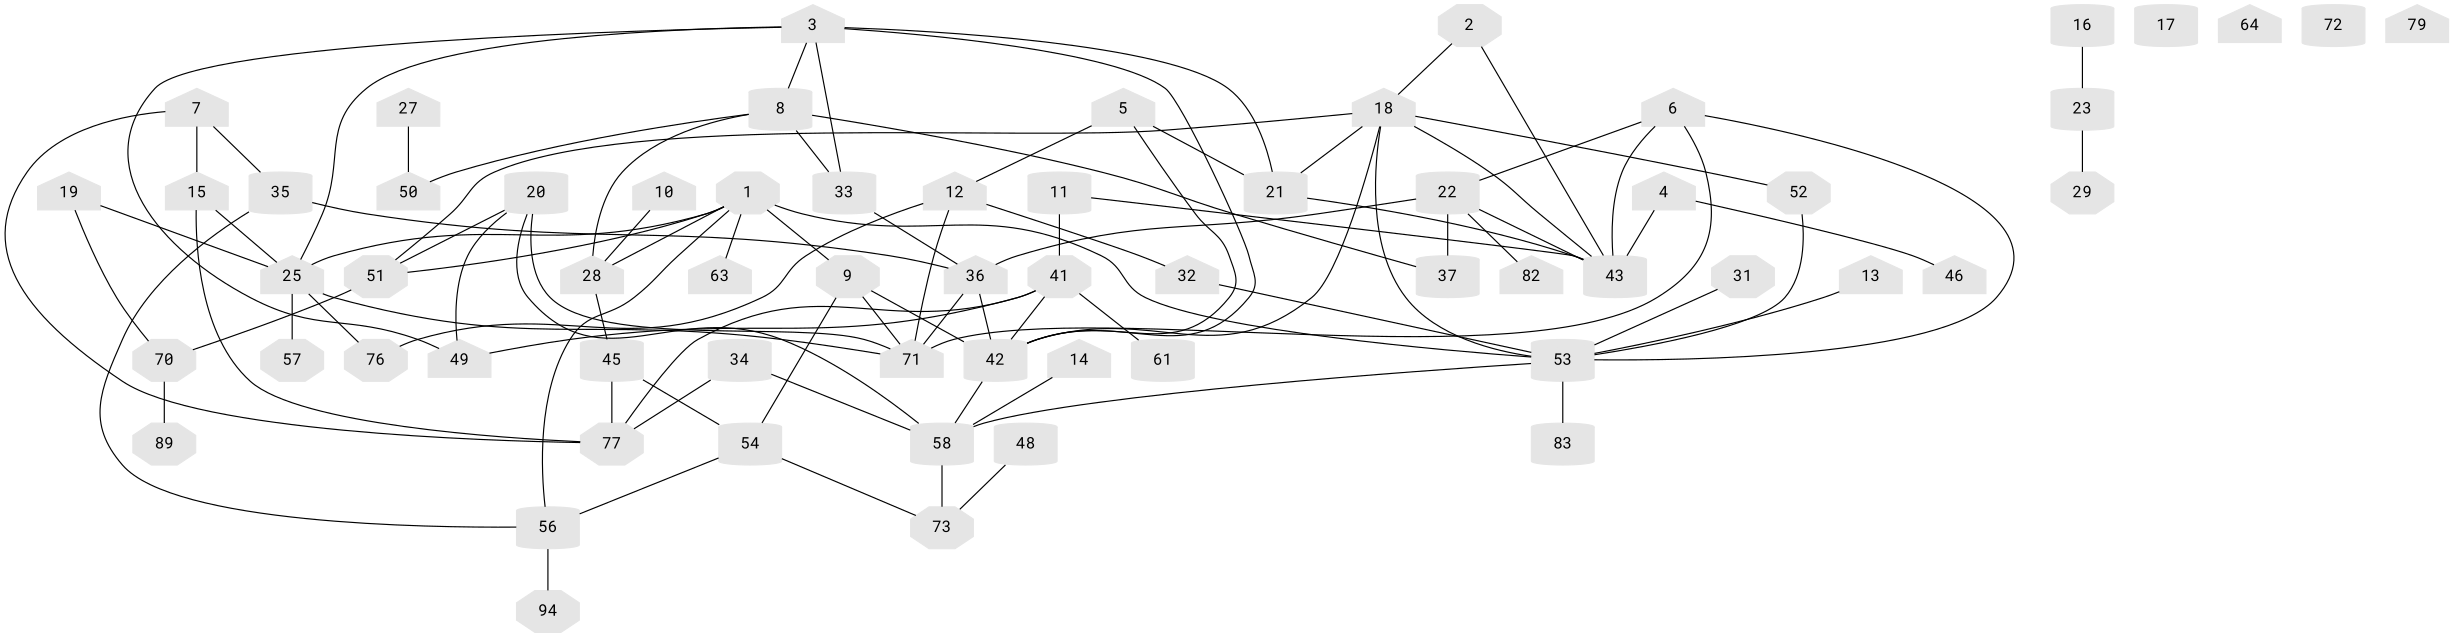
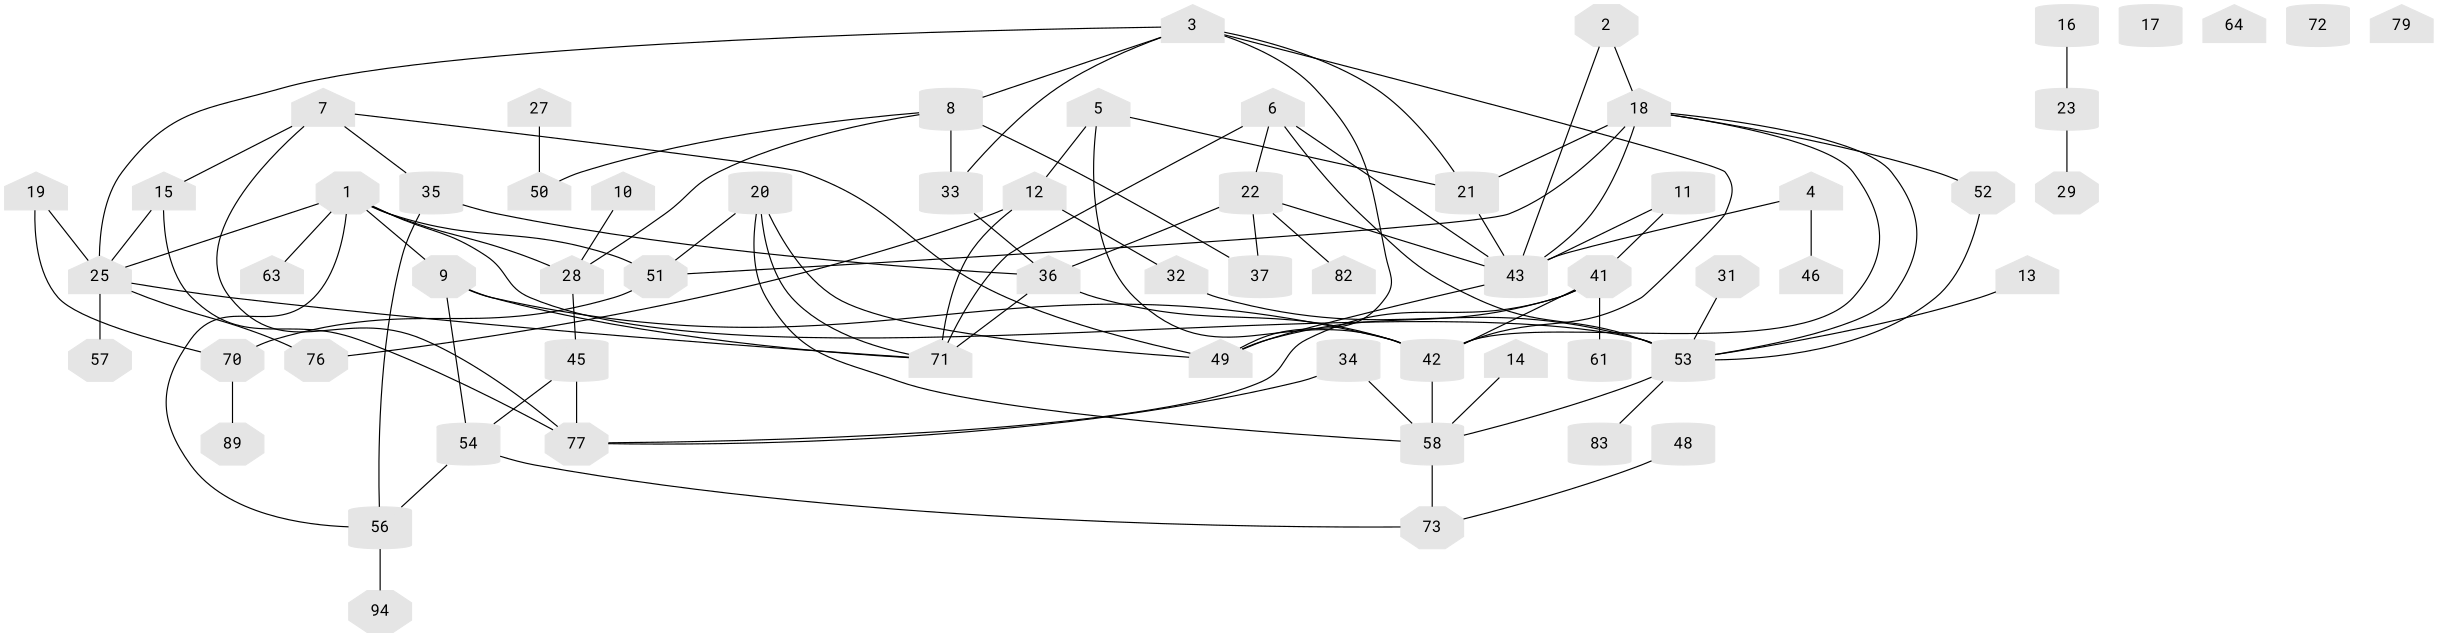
edge "7" -- "49": added
edge "43" -- "49": added
